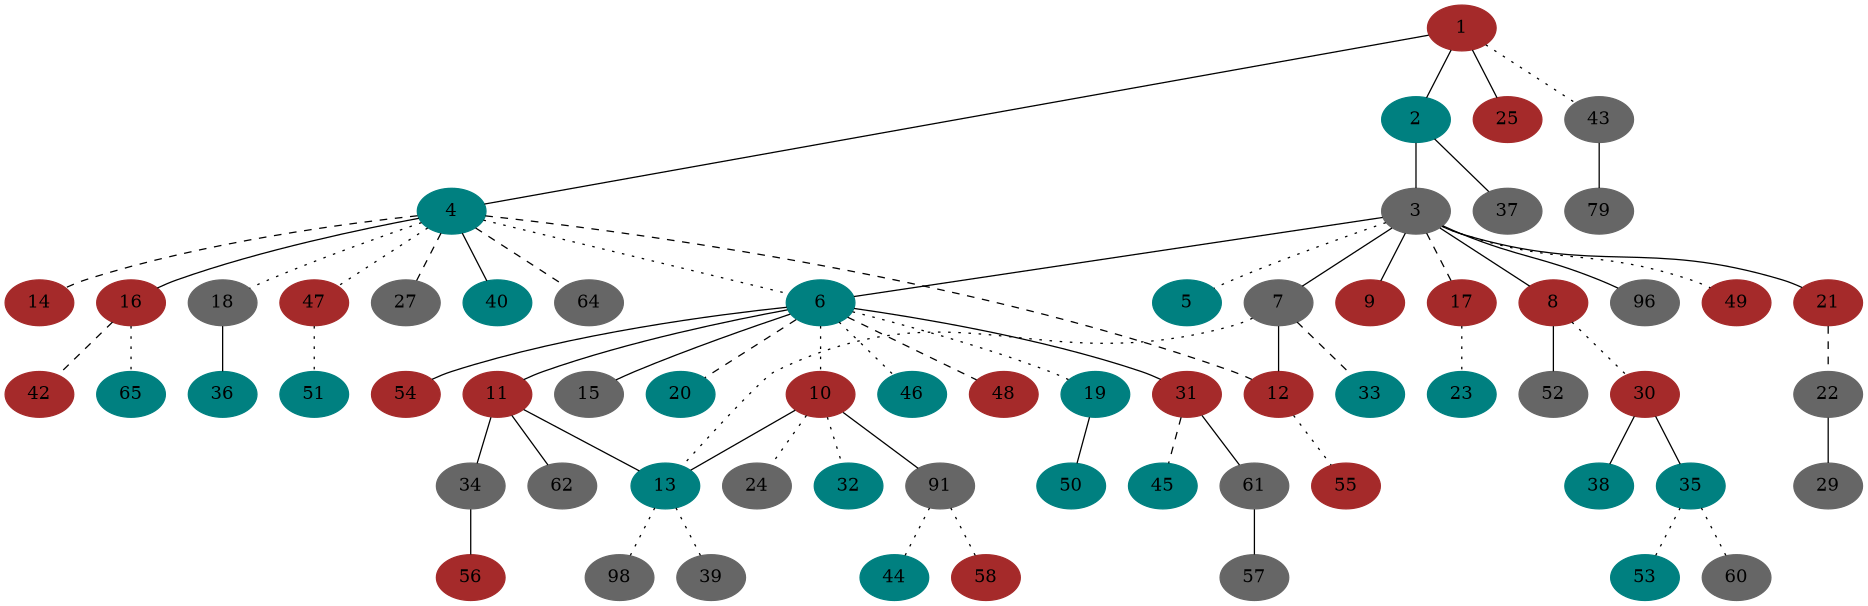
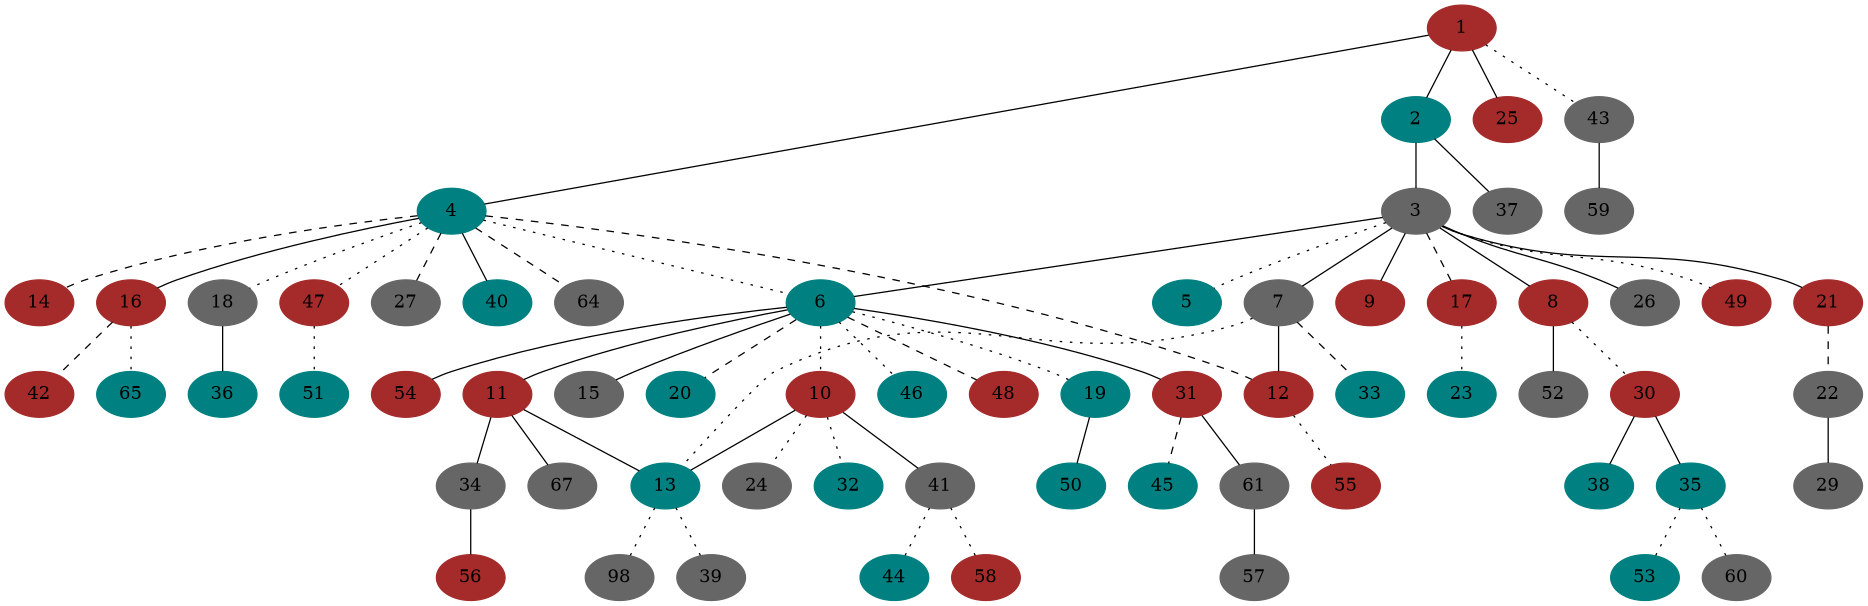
node "79": label "79" -> "59"
node "96": label "96" -> "26"
node "62": label "62" -> "67"
node "91": label "91" -> "41"
